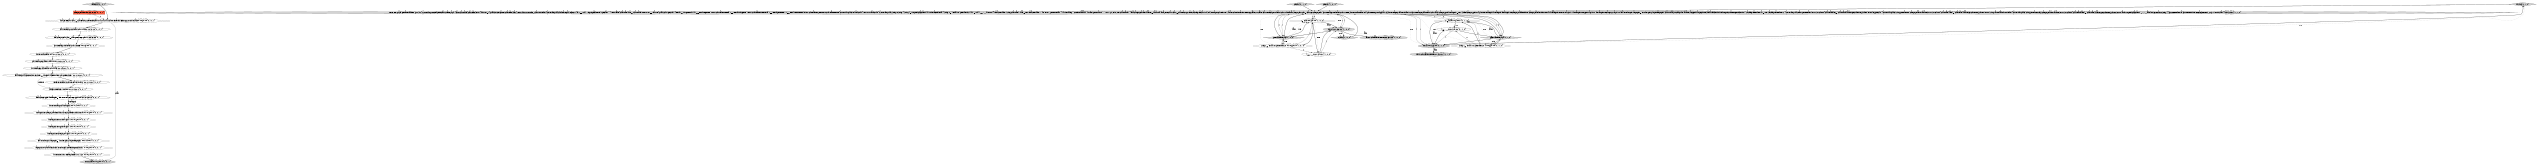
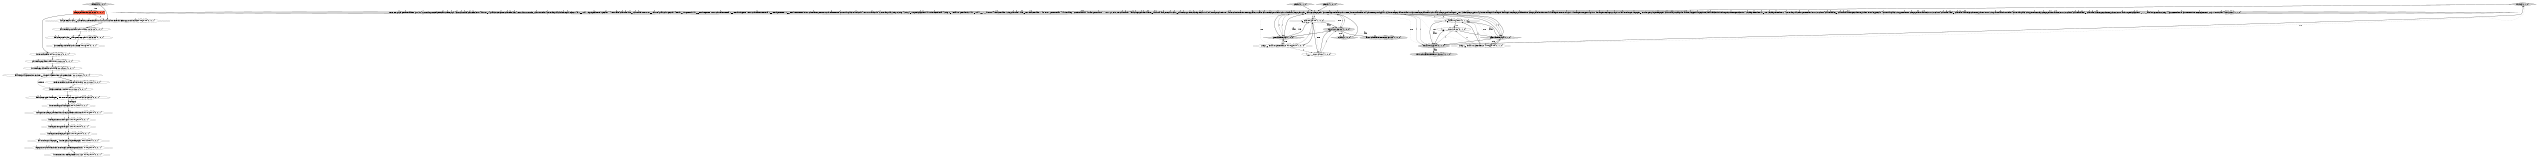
edge "createChart['0', '0', '1']" -> "CategoryDataset ds@@@2@@@['0', '0', '1']": added, label "true"
edge "plot.setBackgroundPaint(Color.WHITE)@@@6@@@['0', '0', '1']" -> "plot.setOutlinePaint(null)@@@7@@@['0', '0', '1']": now "CategoryDataset ds@@@2@@@['0', '0', '1']" -> "plot.setOutlinePaint(null)@@@7@@@['0', '0', '1']"
node "return chart@@@22@@@['0', '0', '1']": removed
